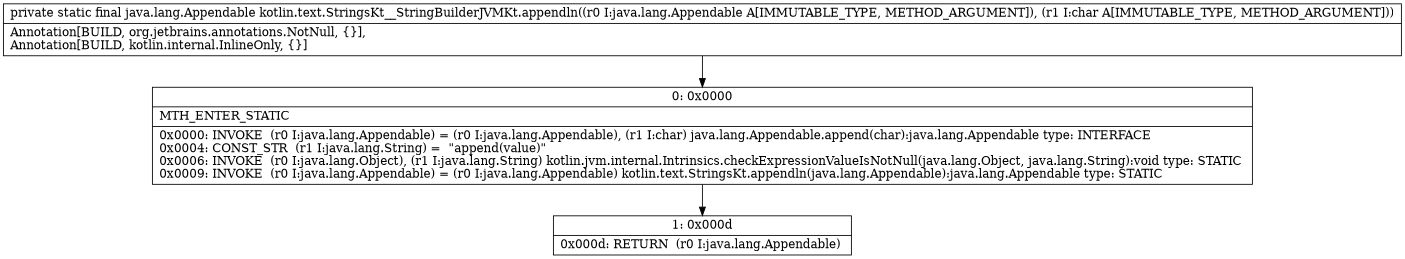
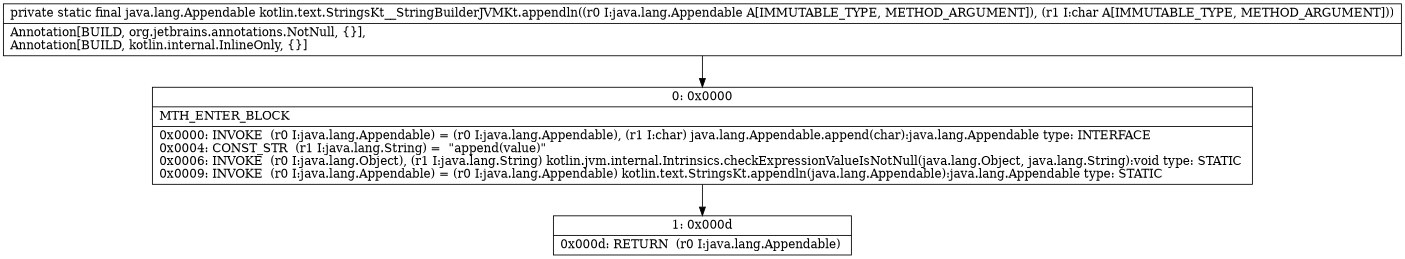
node "0: 0x0000": text "MTH_ENTER_STATIC" -> "MTH_ENTER_BLOCK"
